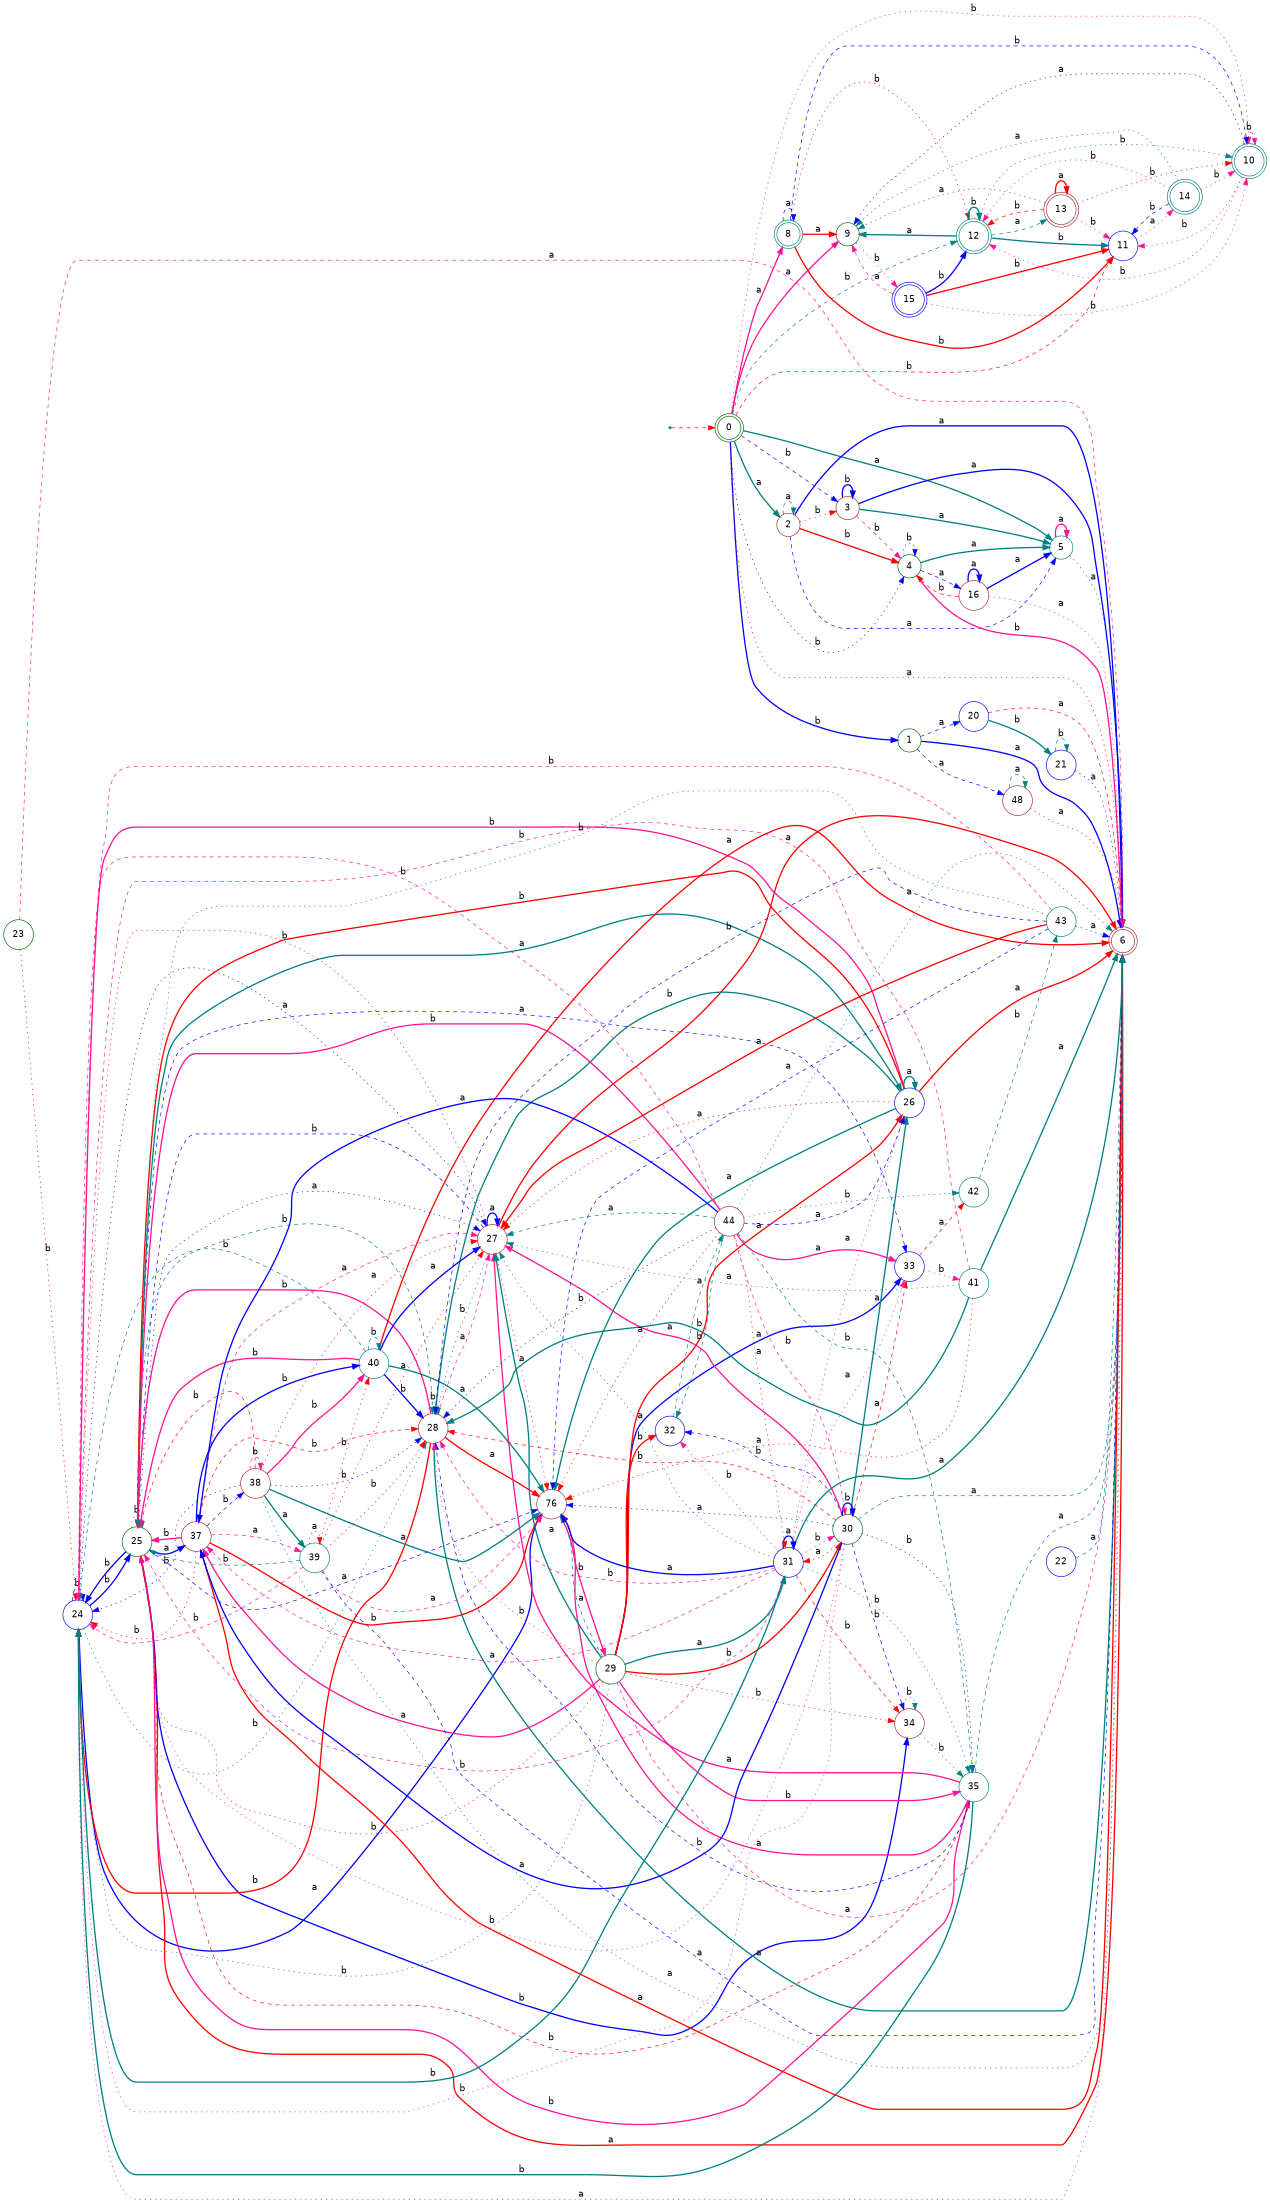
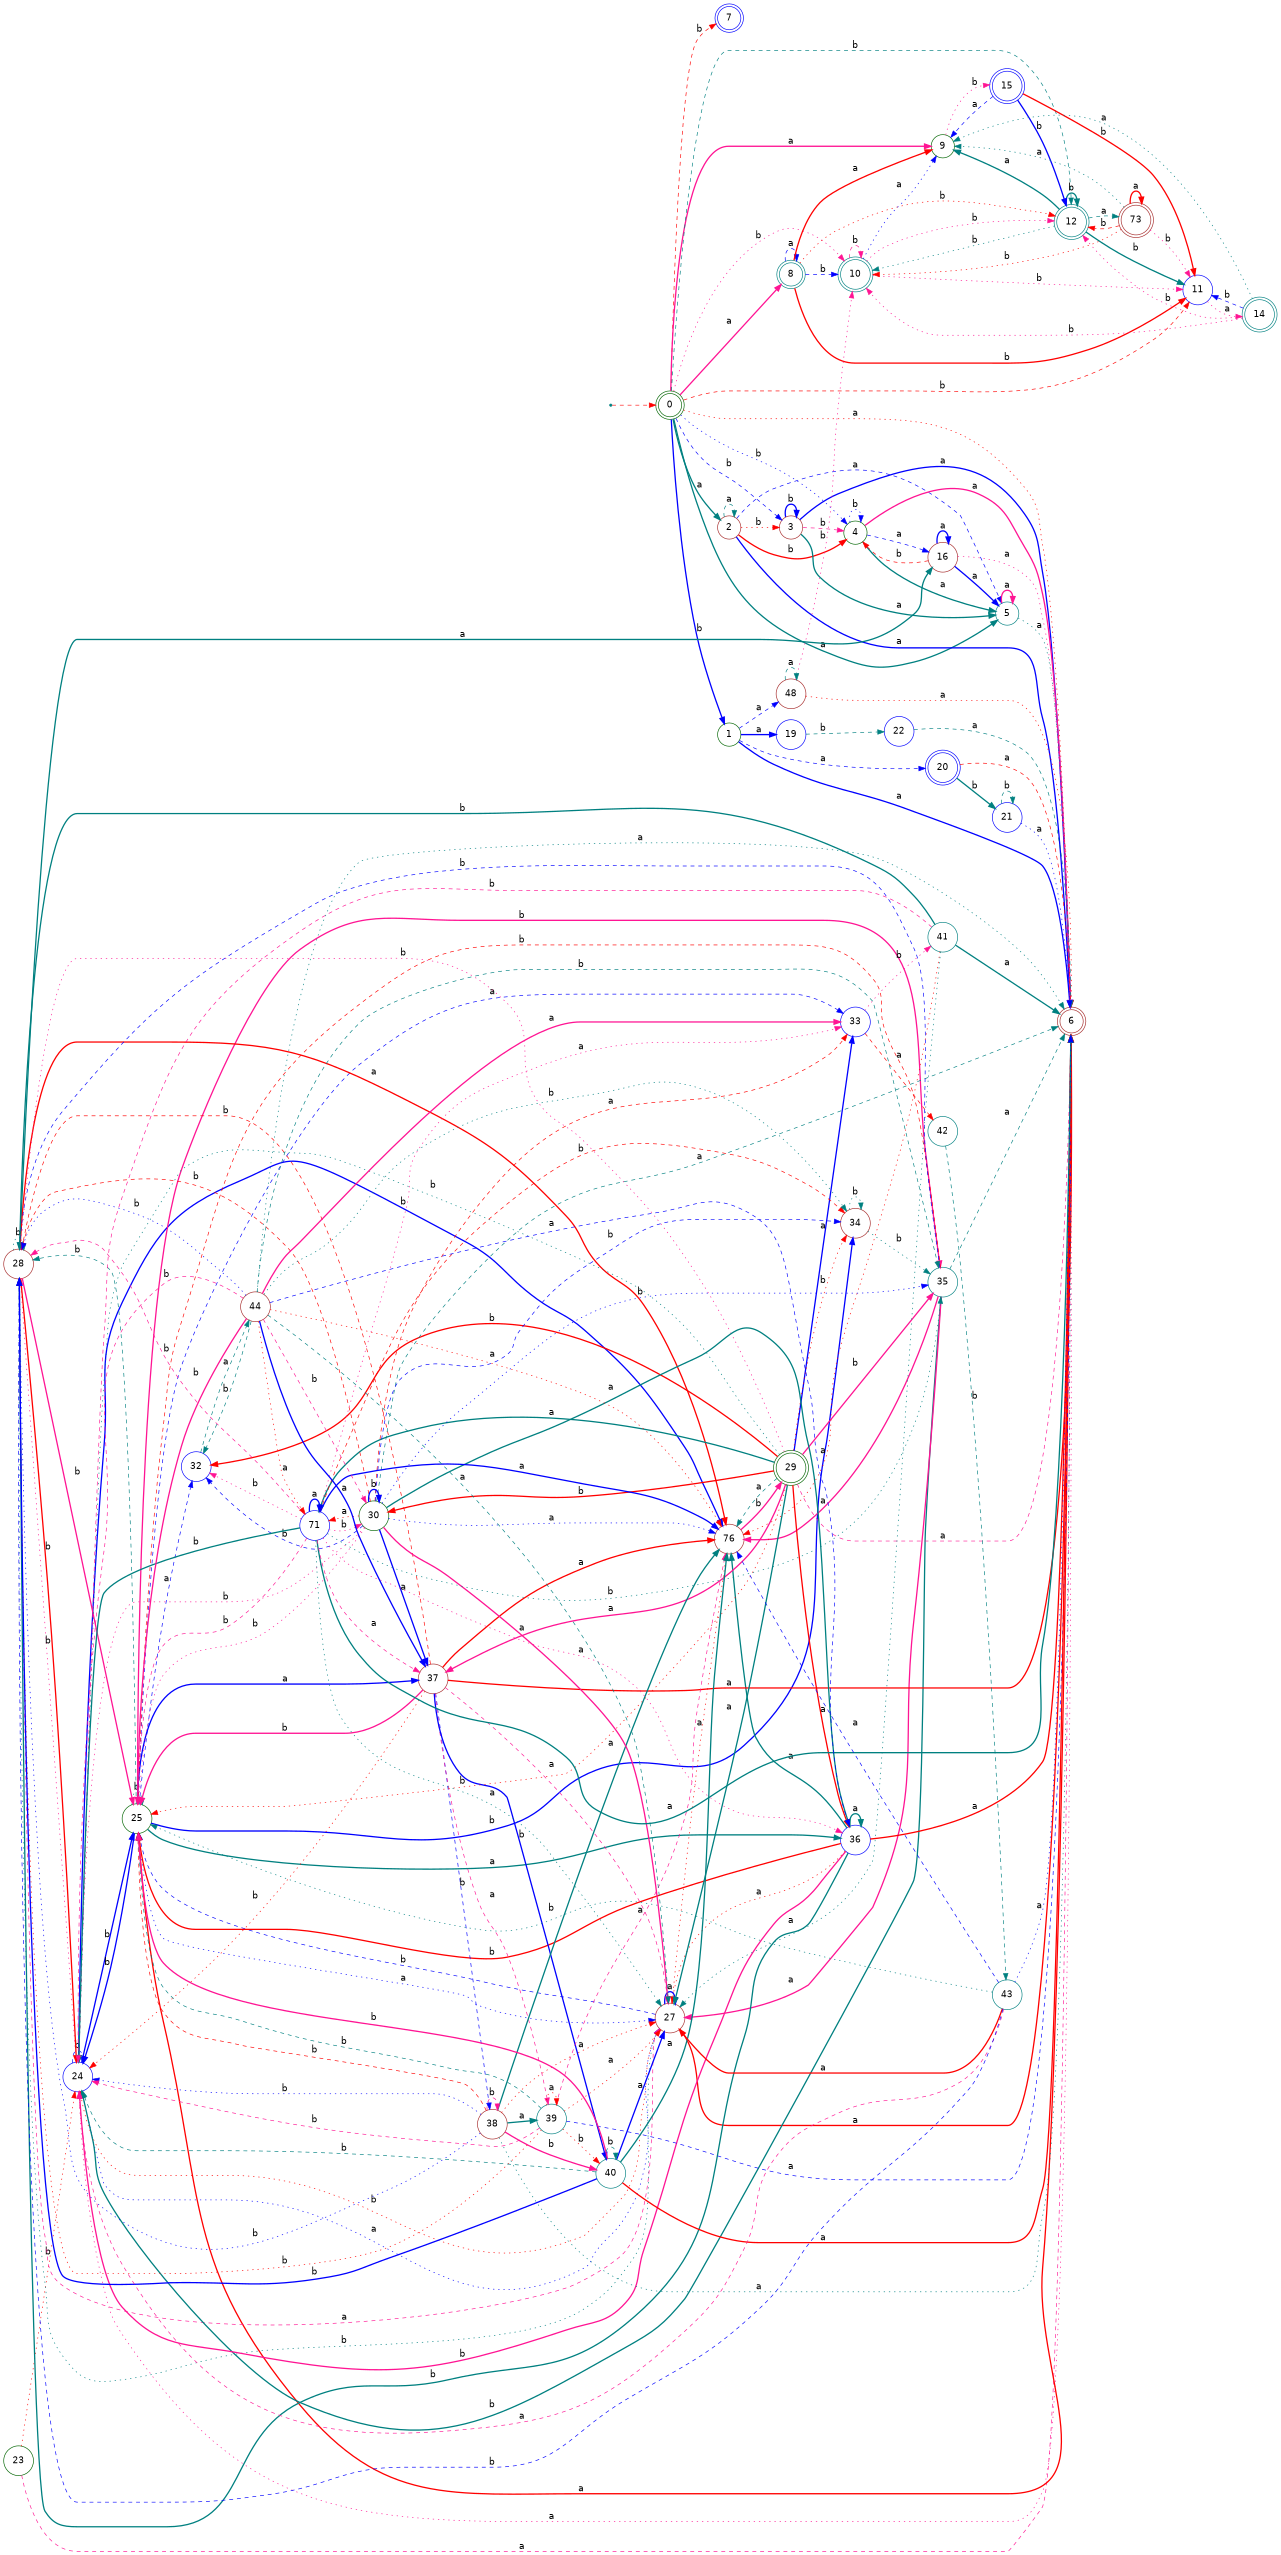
node "7": added
node "13": label "13" -> "73"
edge "15" -> "9": color deeppink -> blue
edge "15" -> "10": now "48" -> "10"
edge "4" -> "6": label "b" -> "a"
node "20": shape circle -> doublecircle
node "19": added
edge "43" -> "24": label "b" -> "a"
node "26": label "26" -> "36"
edge "44" -> "42": now "44" -> "34"
node "31": label "31" -> "71"
edge "25" -> "76": now "25" -> "32"
edge "37" -> "76": label "b" -> "a"
node "29": shape circle -> doublecircle
edge "24" -> "28": color teal -> deeppink
edge "24" -> "76": label "a" -> "b"
edge "28" -> "6": now "28" -> "16"
